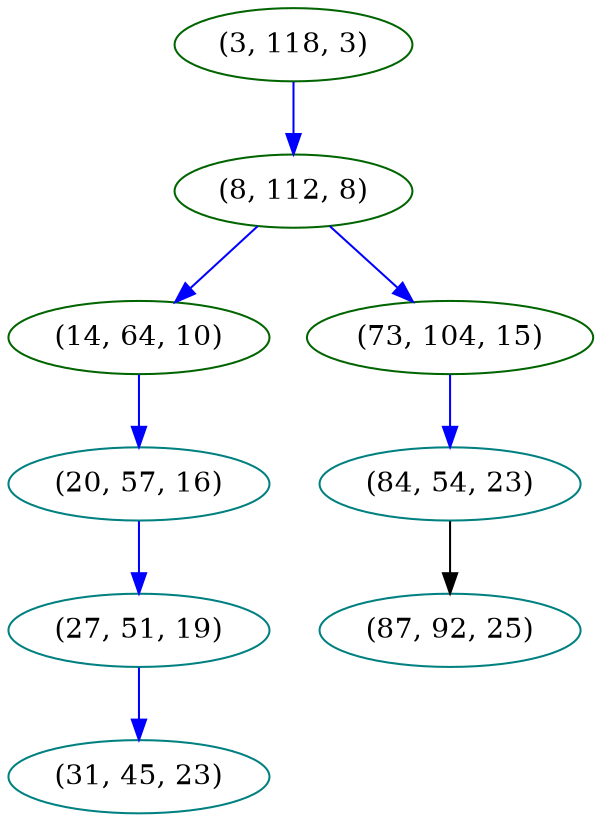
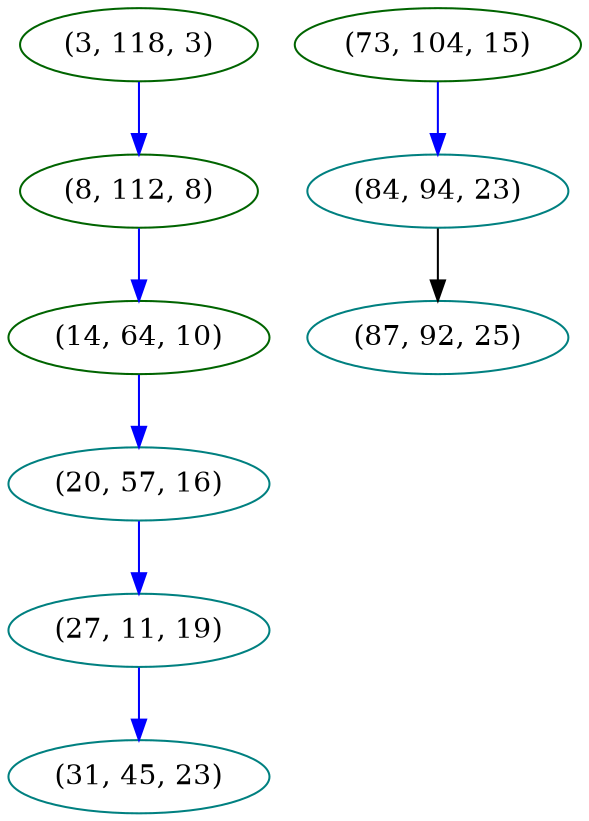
edge "(8, 112, 8)" -> "(73, 104, 15)": removed
node "(84, 54, 23)": label "(84, 54, 23)" -> "(84, 94, 23)"
node "(27, 51, 19)": label "(27, 51, 19)" -> "(27, 11, 19)"
